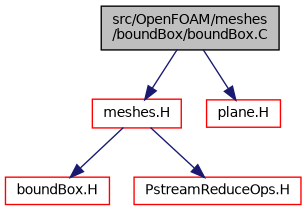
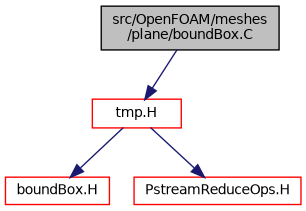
node "src/OpenFOAM/meshes /boundBox/boundBox.C": label "src/OpenFOAM/meshes /boundBox/boundBox.C" -> "src/OpenFOAM/meshes /plane/boundBox.C"
node "meshes.H": label "meshes.H" -> "tmp.H"
node "plane.H": removed
